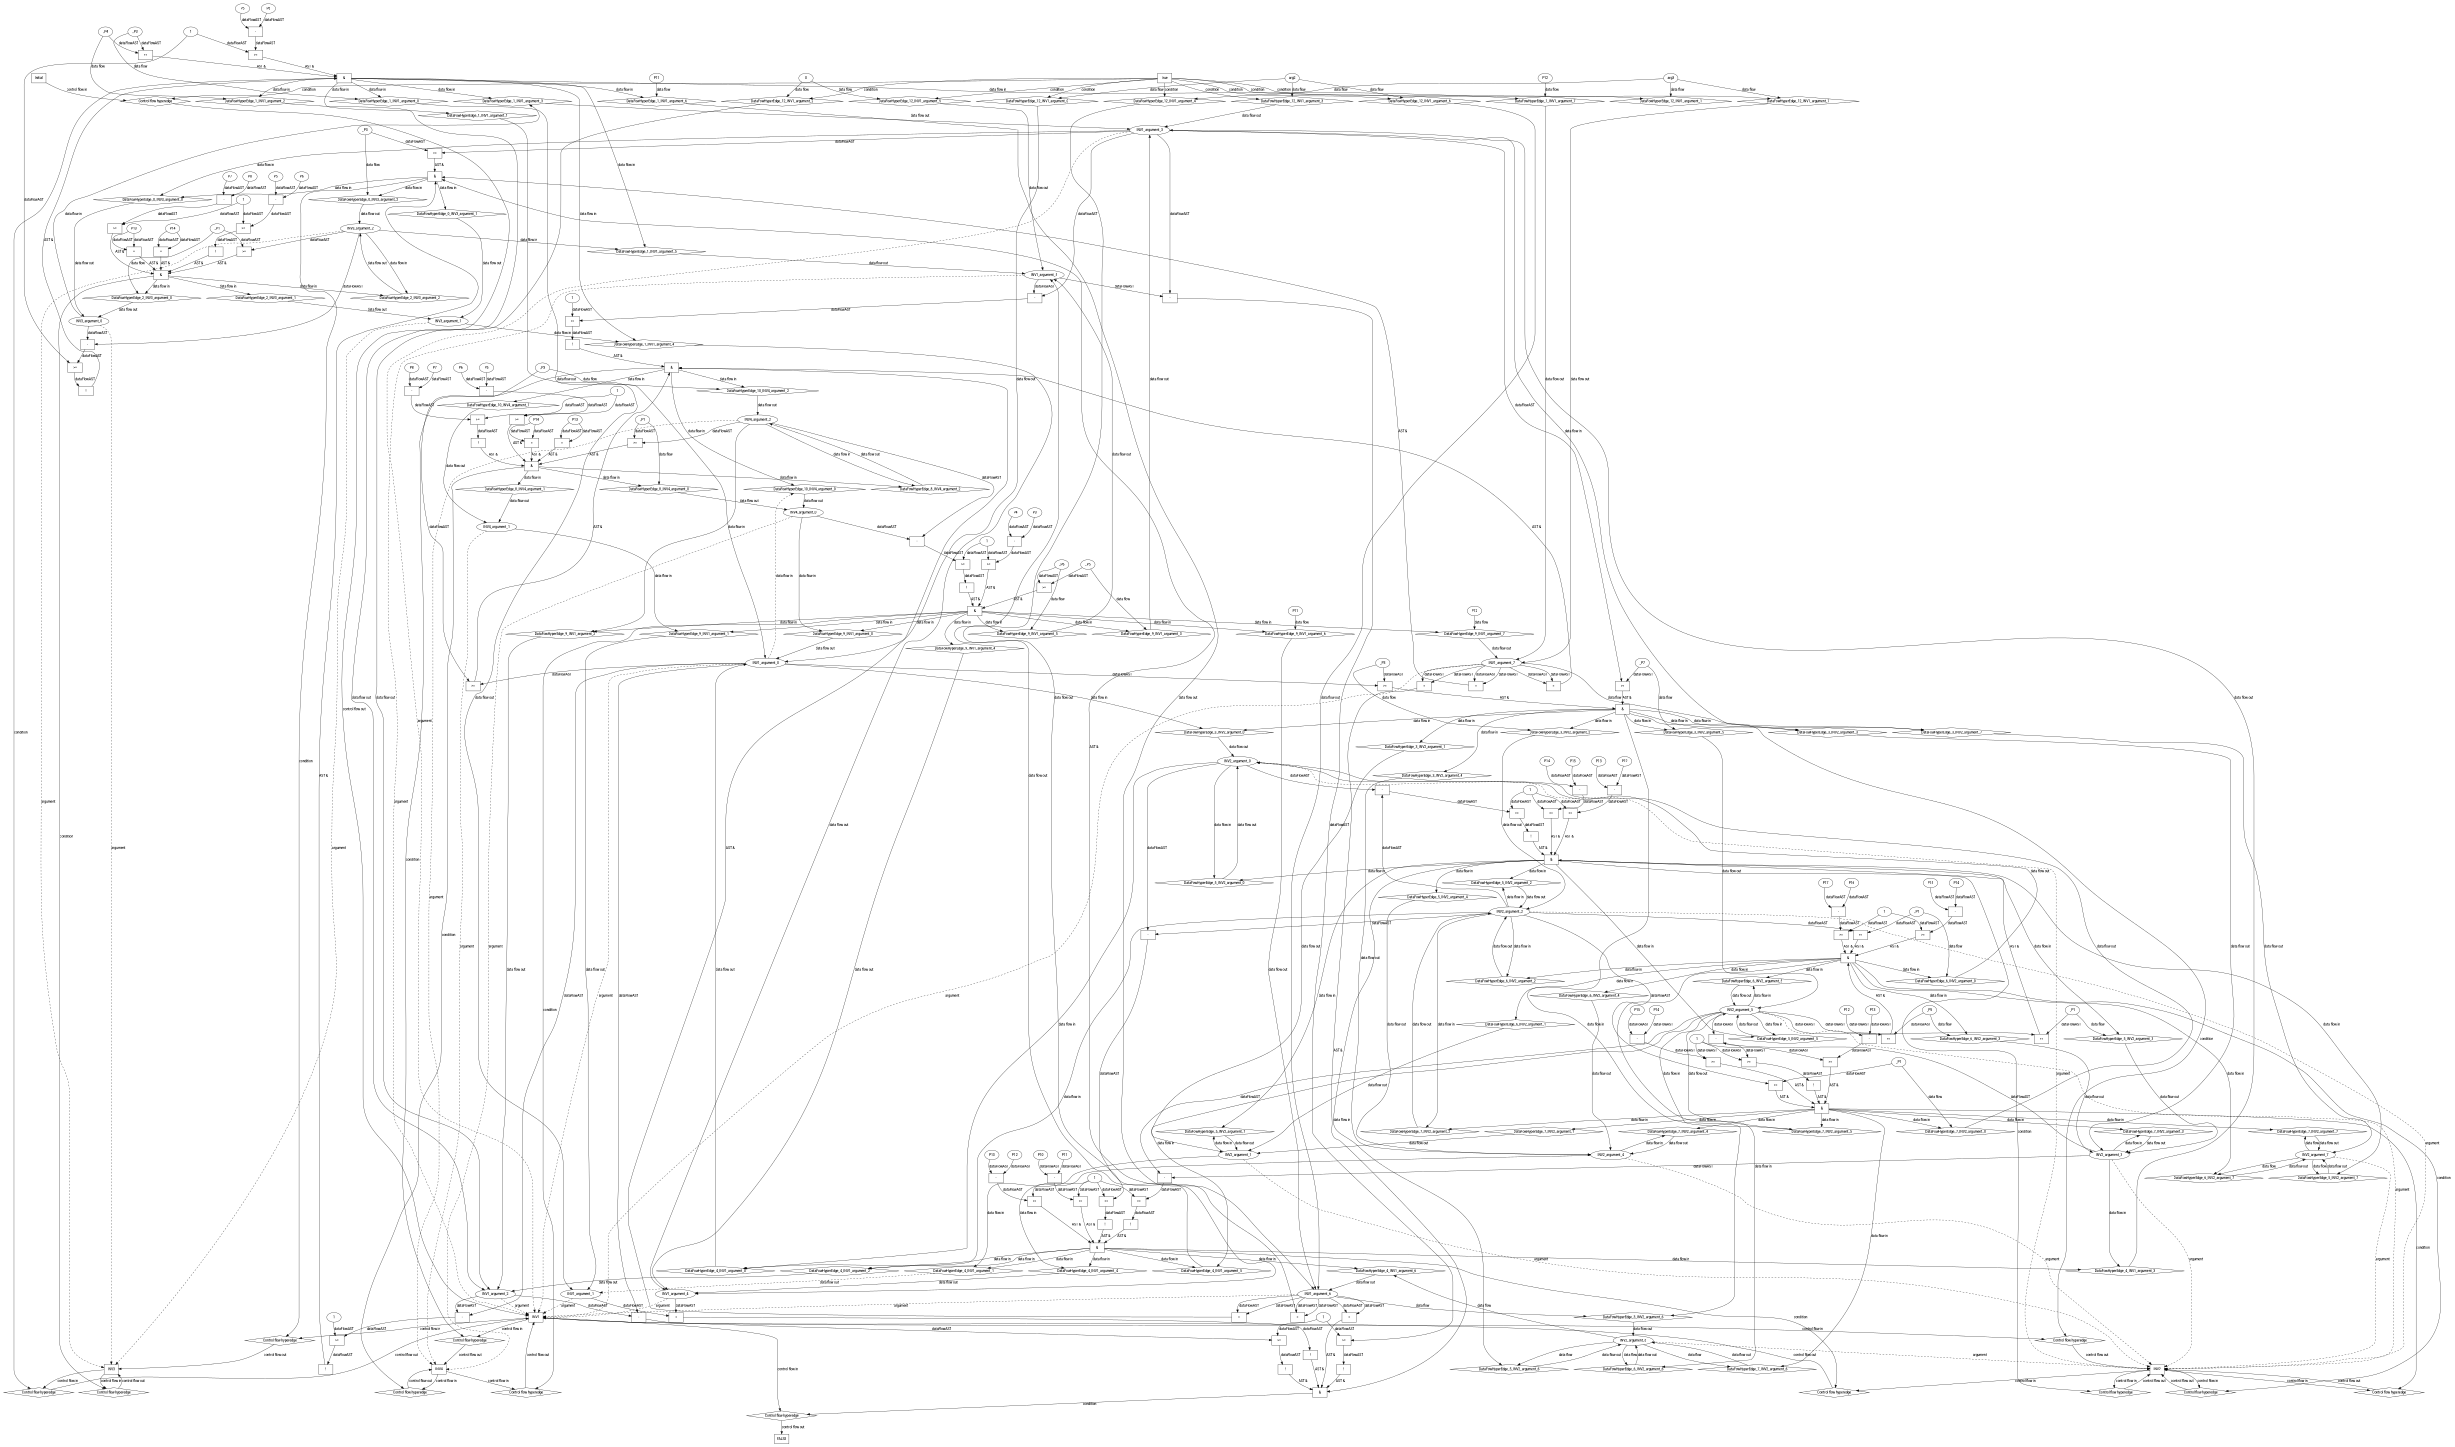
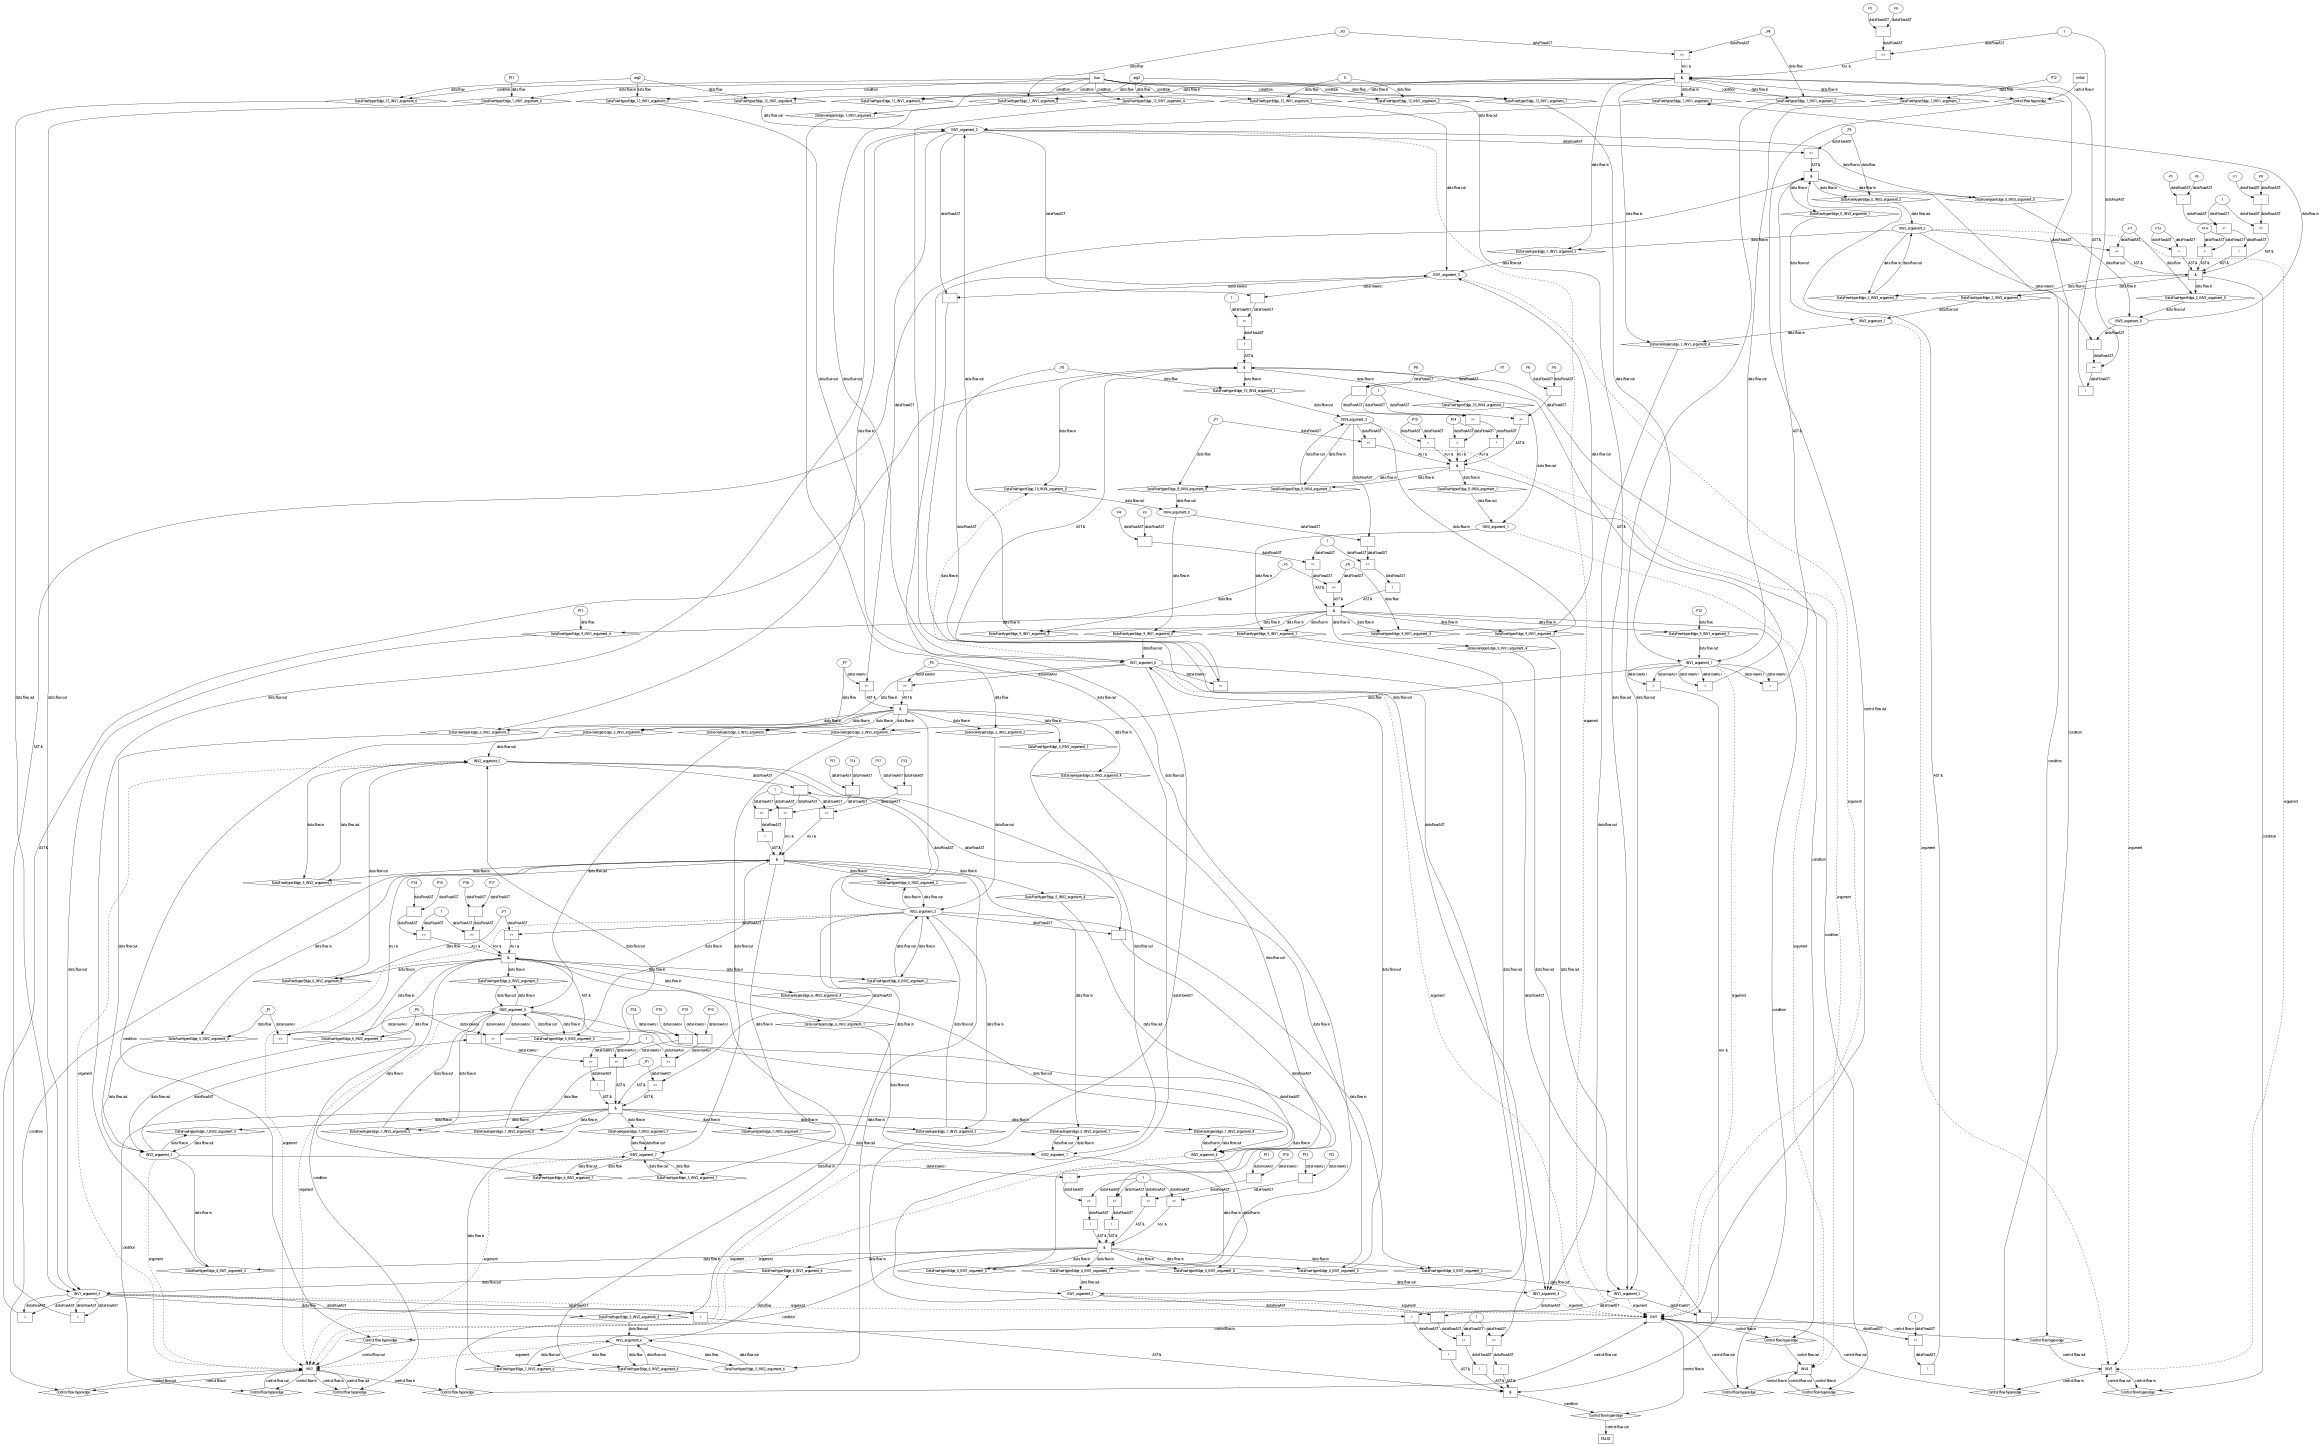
edge "INV4_argument_0" -> "INV4": removed, label "argument"
node "DataFowHyperEdge_5_INV2_argument_6": shape diamond -> ellipse
